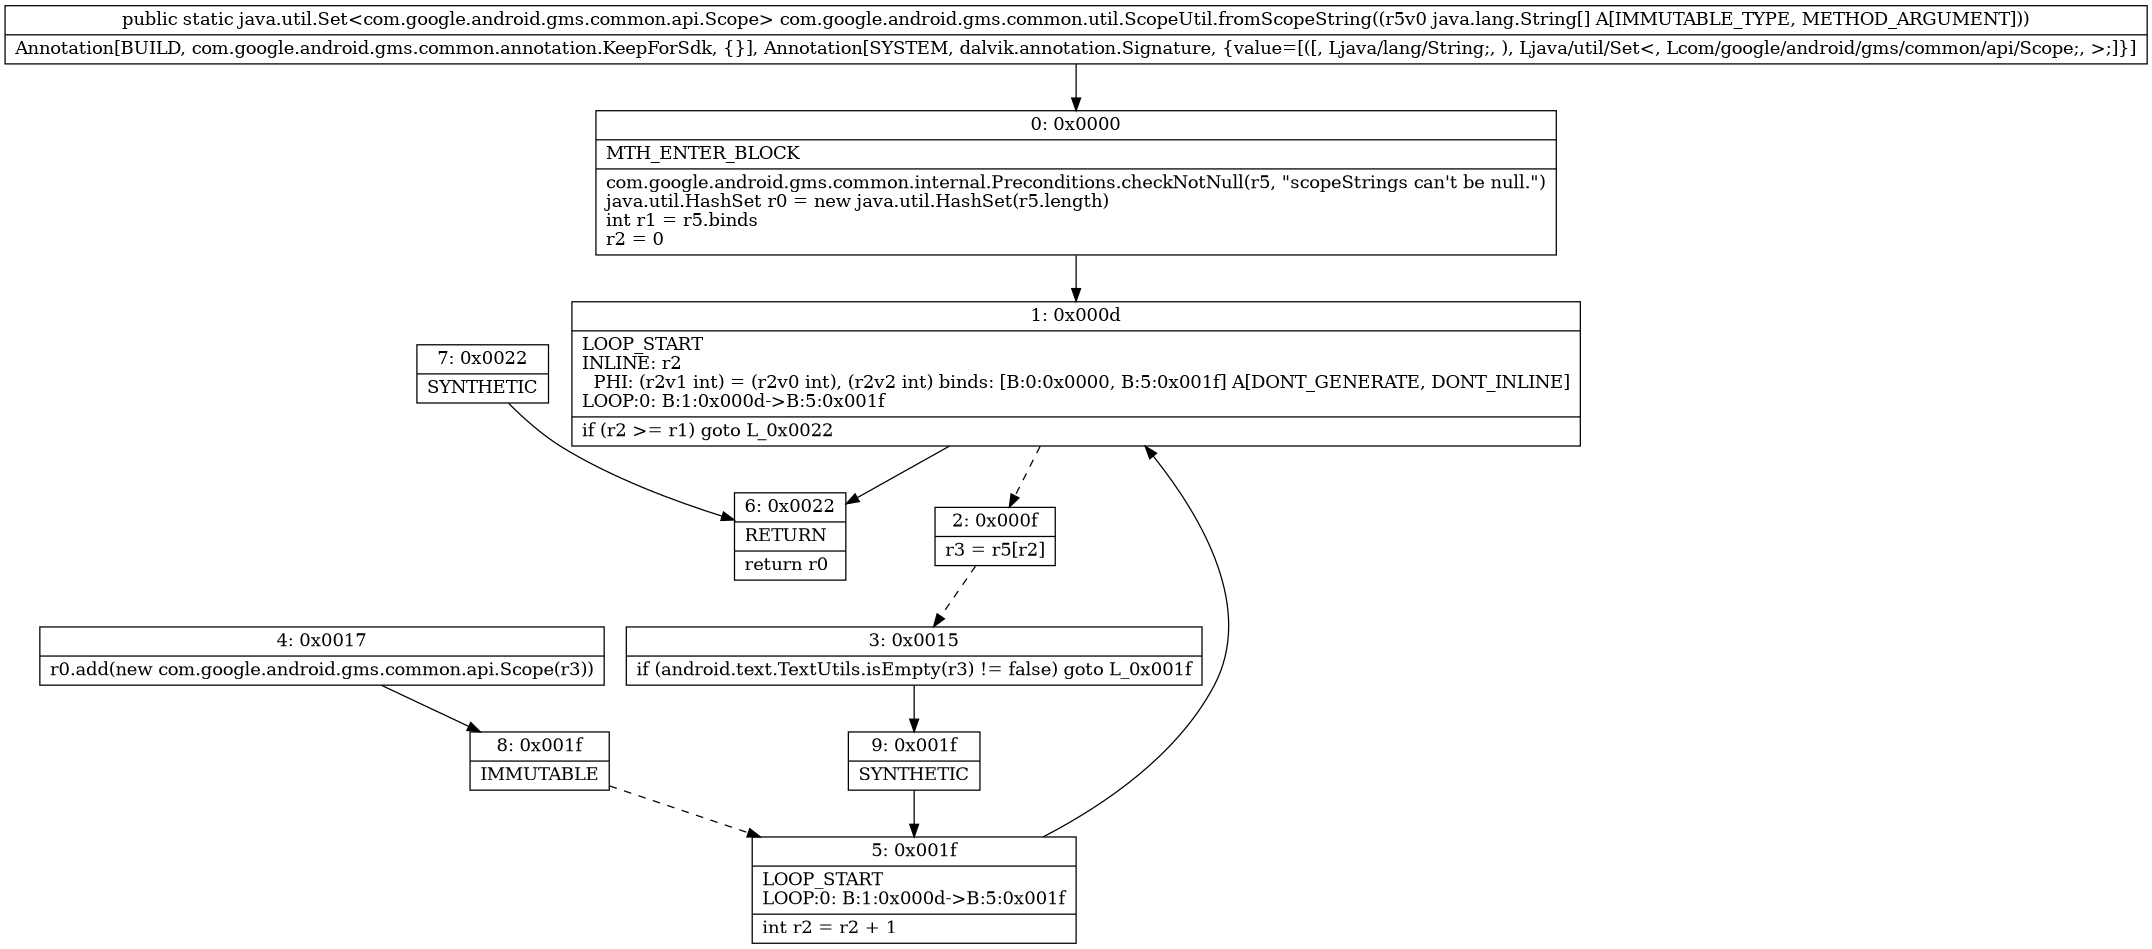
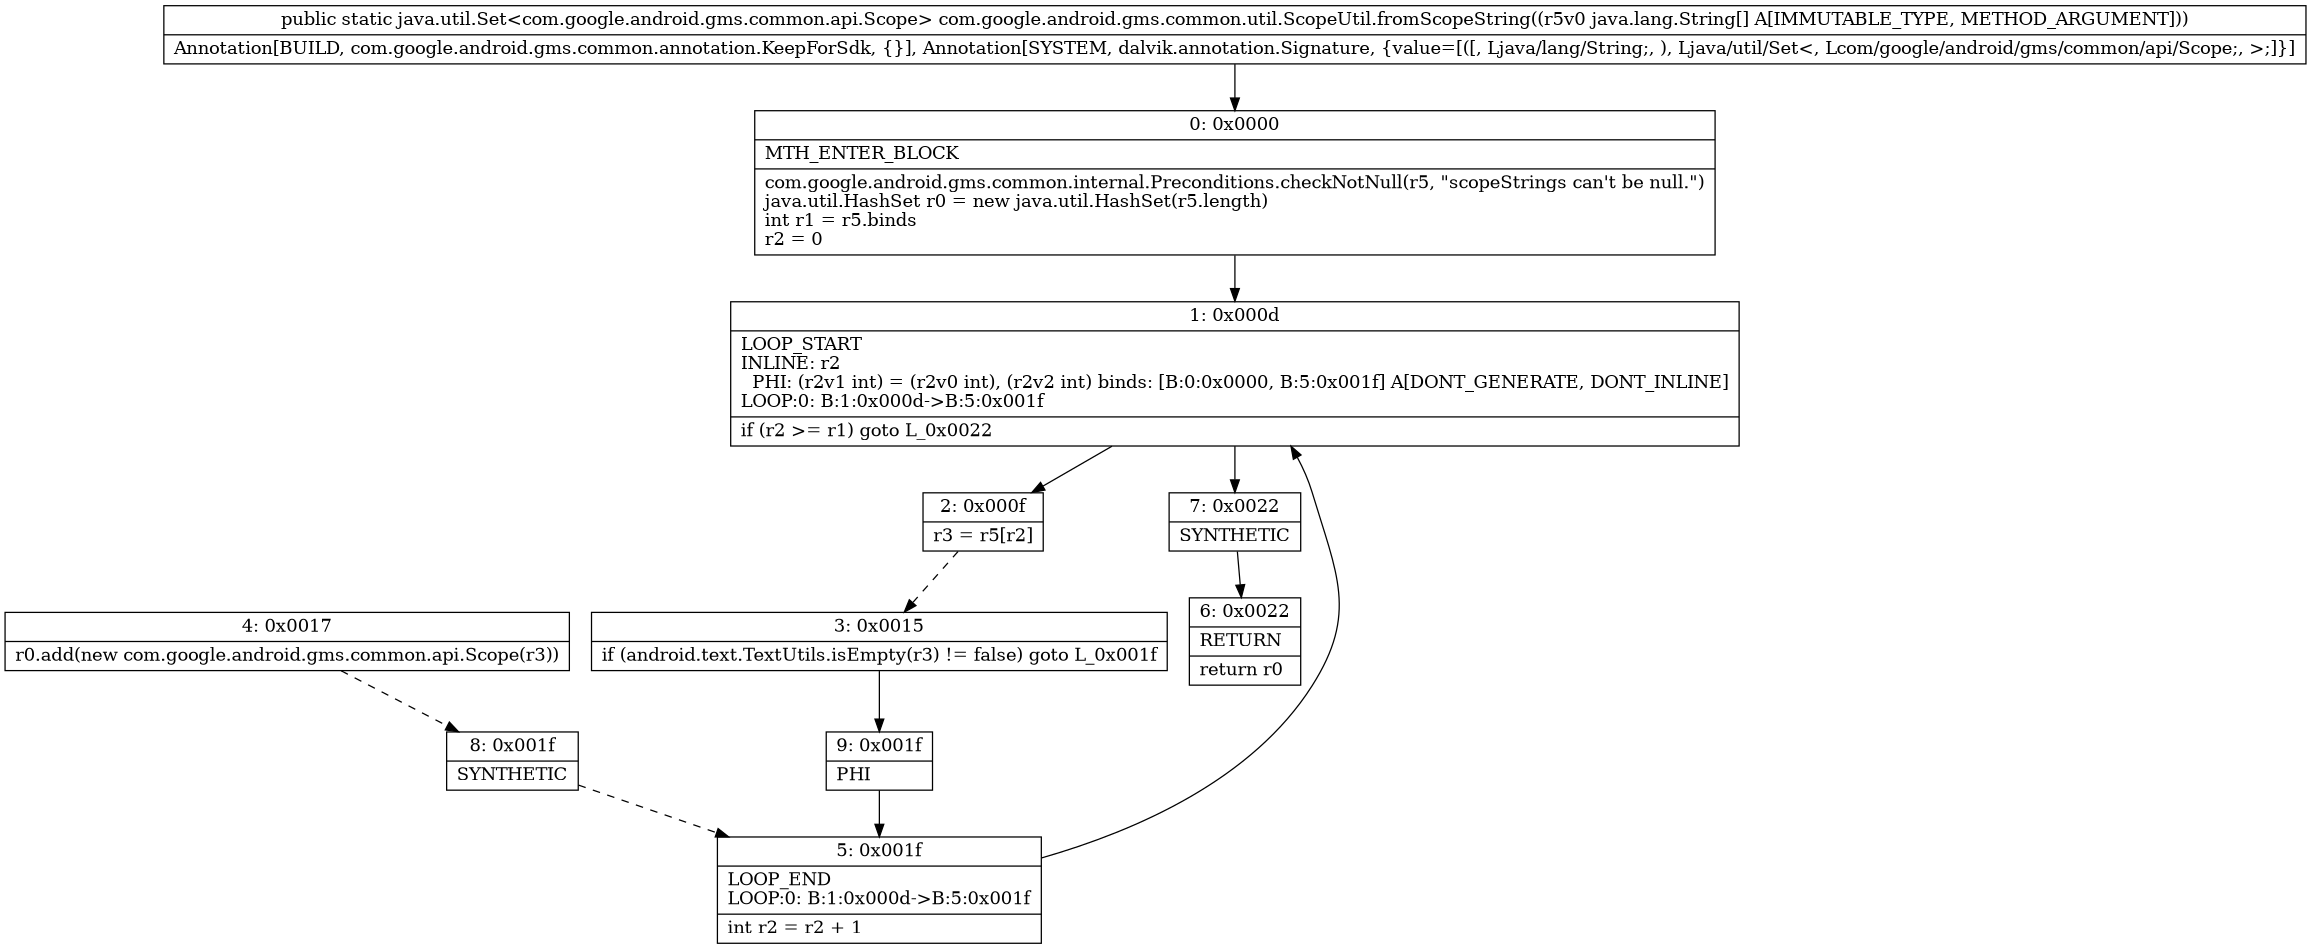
edge "1: 0x000d" -> "2: 0x000f": style dashed -> solid
edge "1: 0x000d" -> "6: 0x0022": now "1: 0x000d" -> "7: 0x0022"
edge "4: 0x0017" -> "8: 0x001f": style solid -> dashed
node "8: 0x001f": text "IMMUTABLE" -> "SYNTHETIC"
node "9: 0x001f": text "SYNTHETIC" -> "PHI"
node "5: 0x001f": text "LOOP_START" -> "LOOP_END"
